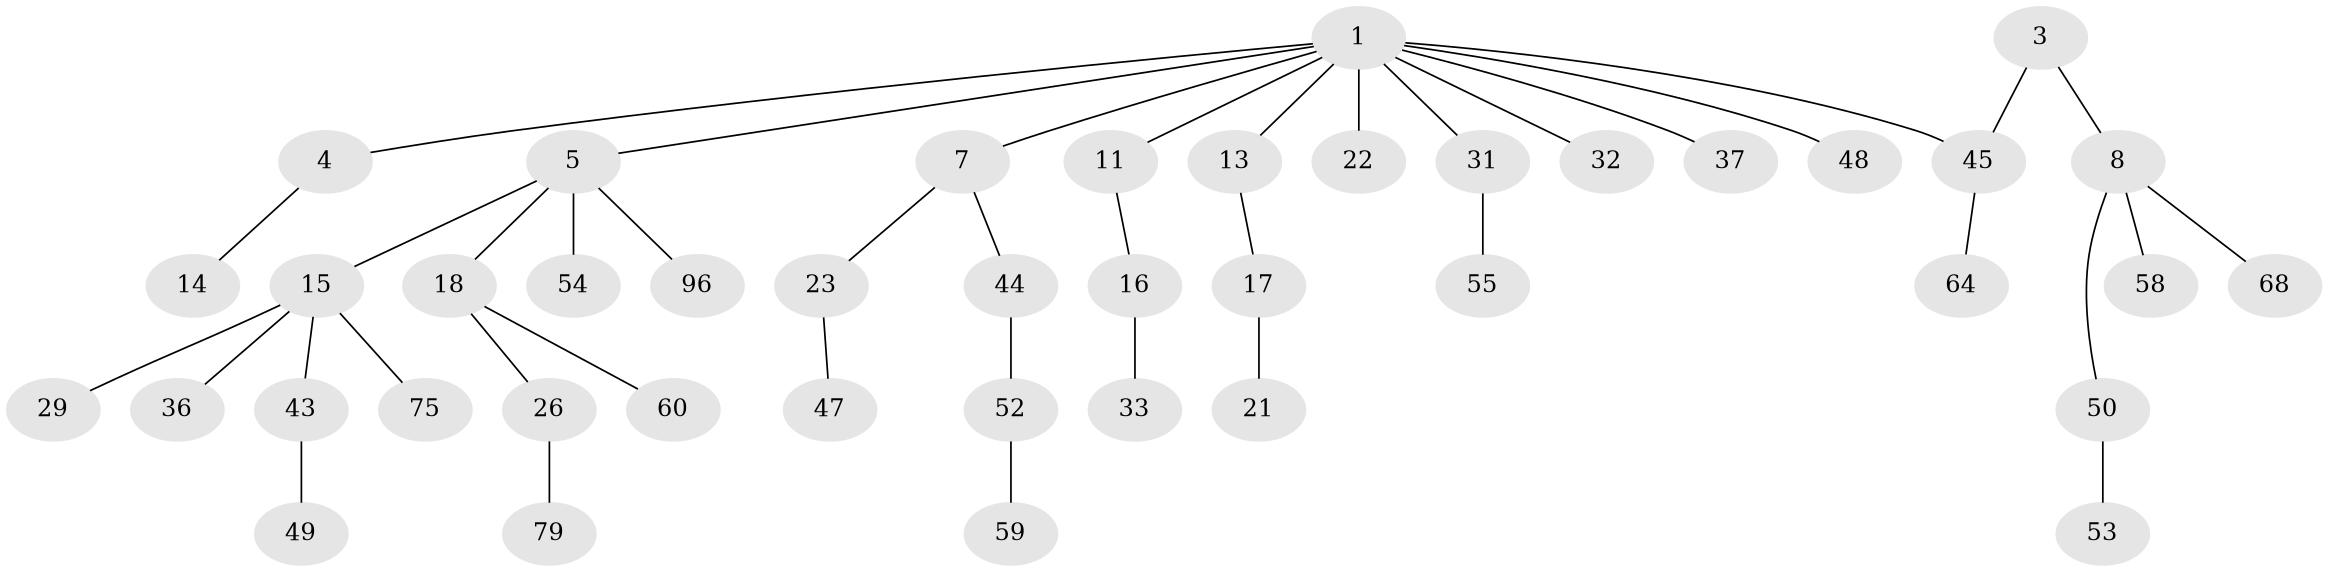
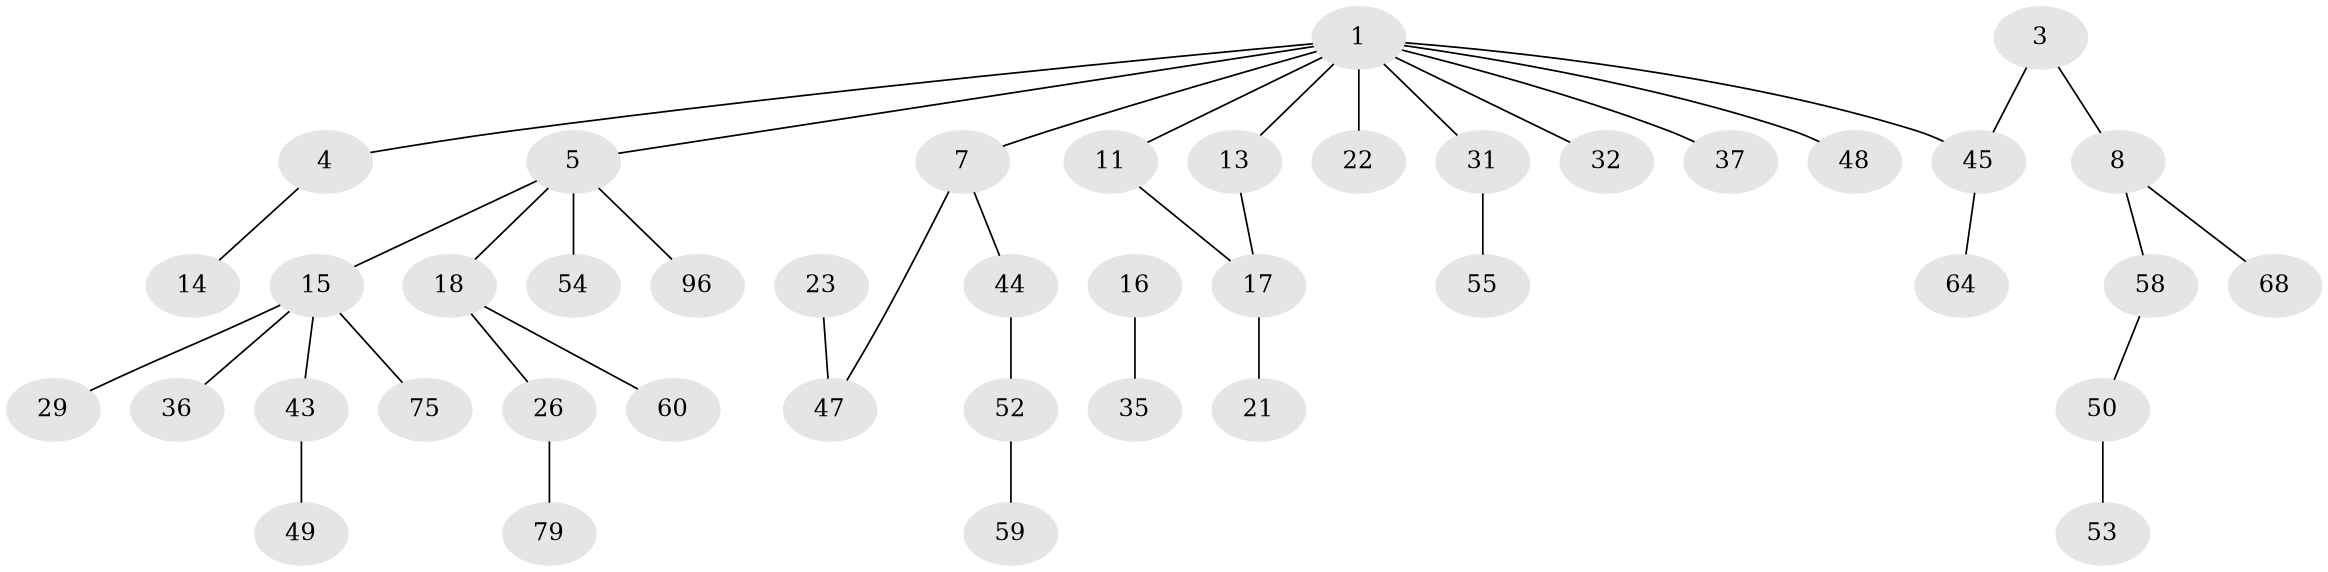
edge "7" -- "23": now "7" -- "47"
edge "11" -- "16": now "11" -- "17"
edge "8" -- "50": now "58" -- "50"
node "33": label "33" -> "35"
